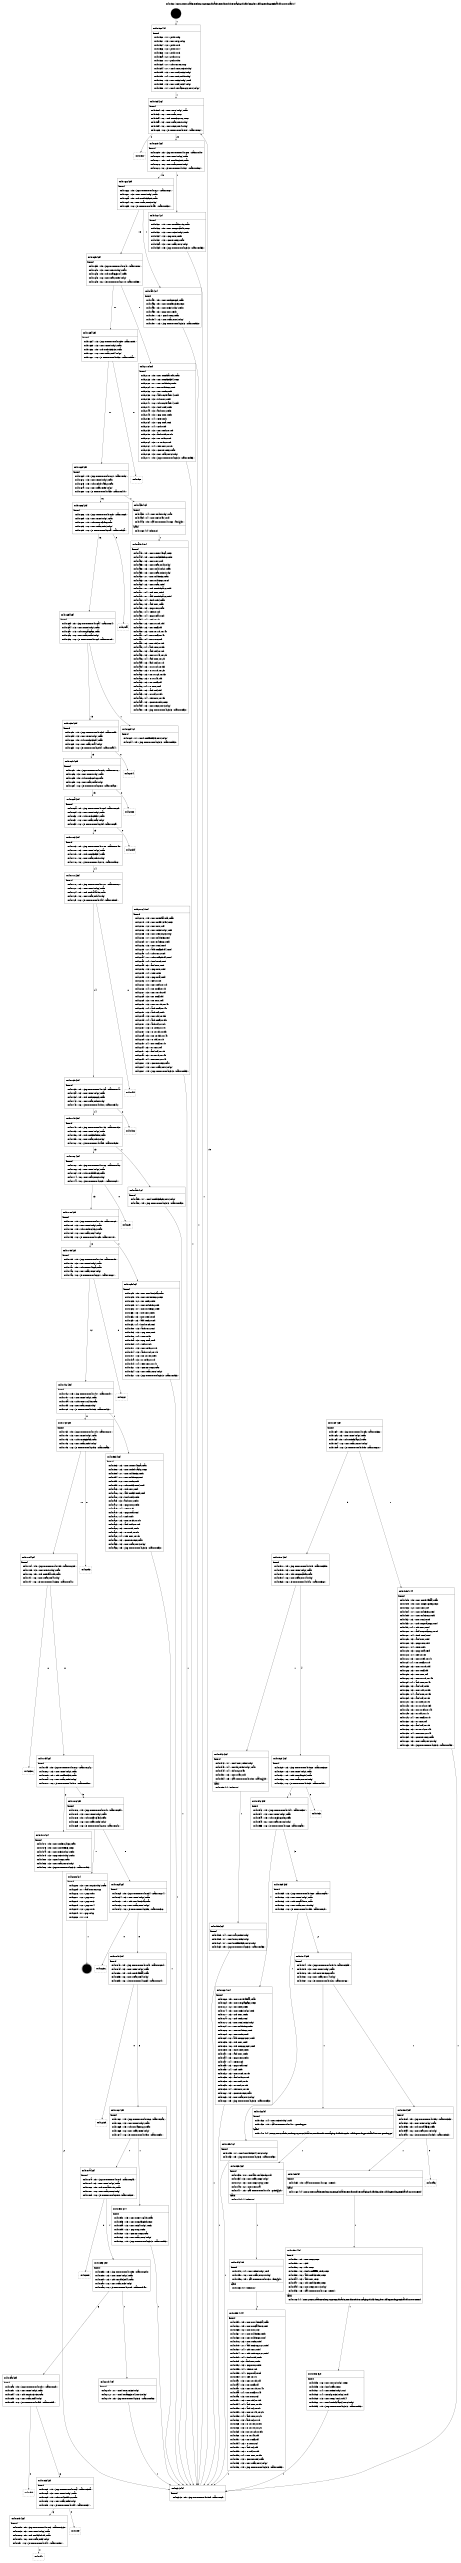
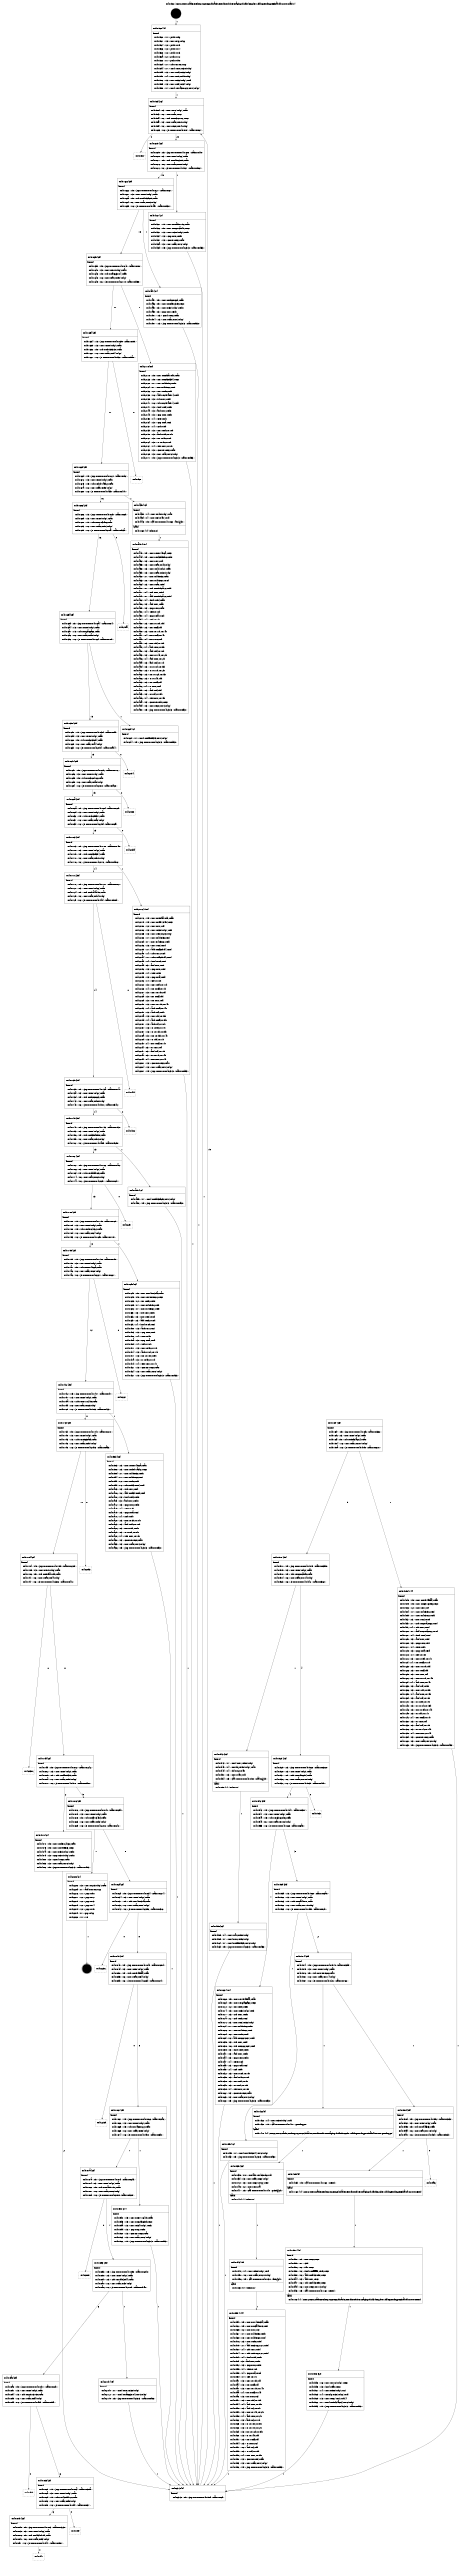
edge "0x401703 [25]" -> "0x402176 [150]": added, label "1"
